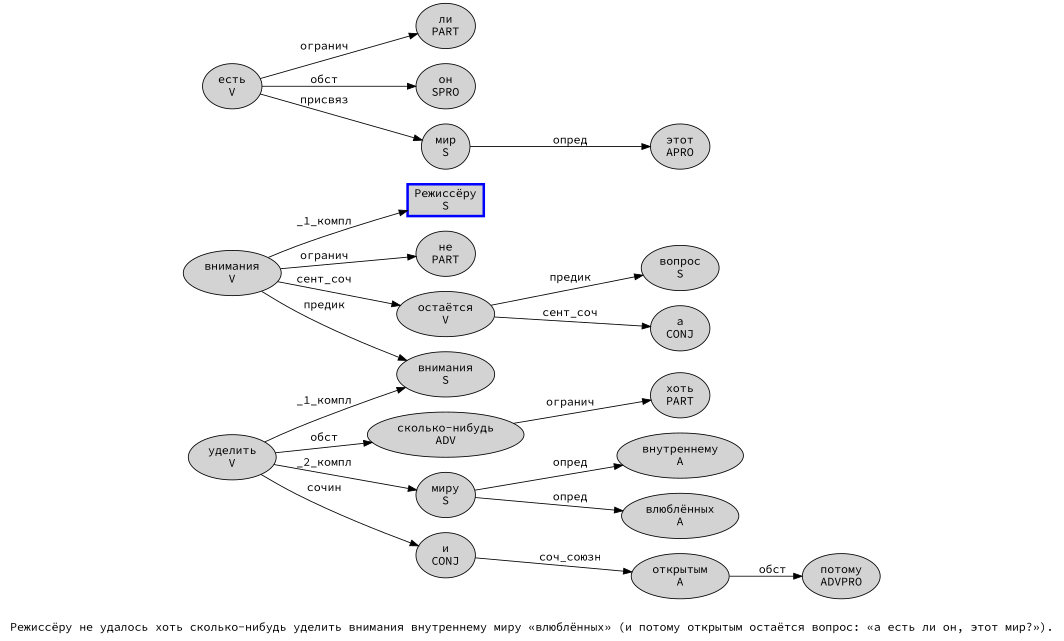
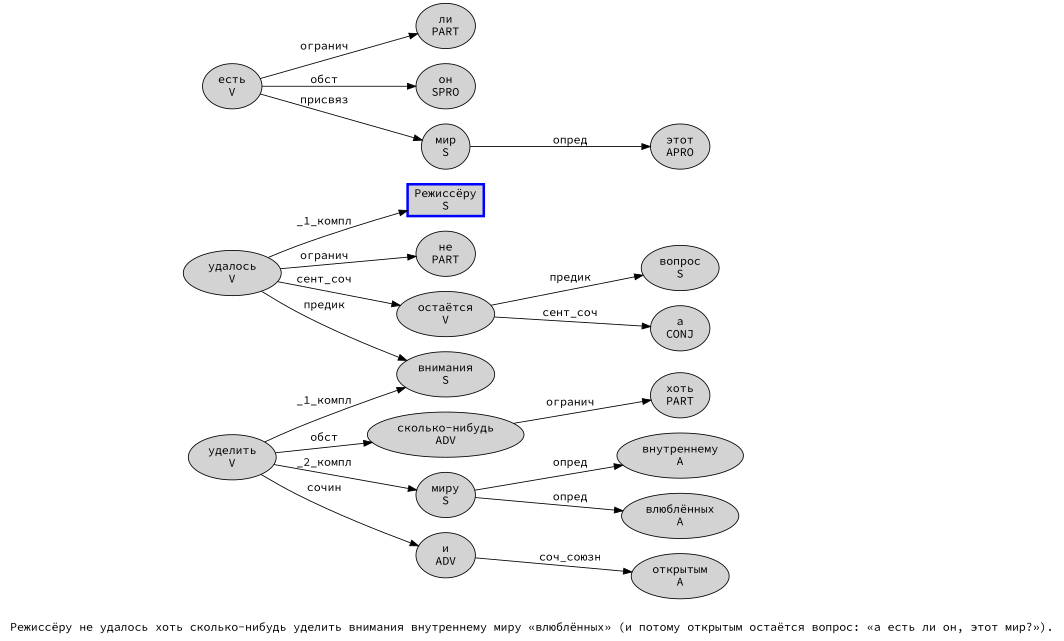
node "внимания V": label "внимания V" -> "удалось V"
node "и CONJ": label "и CONJ" -> "и ADV"
node "потому ADVPRO": removed
